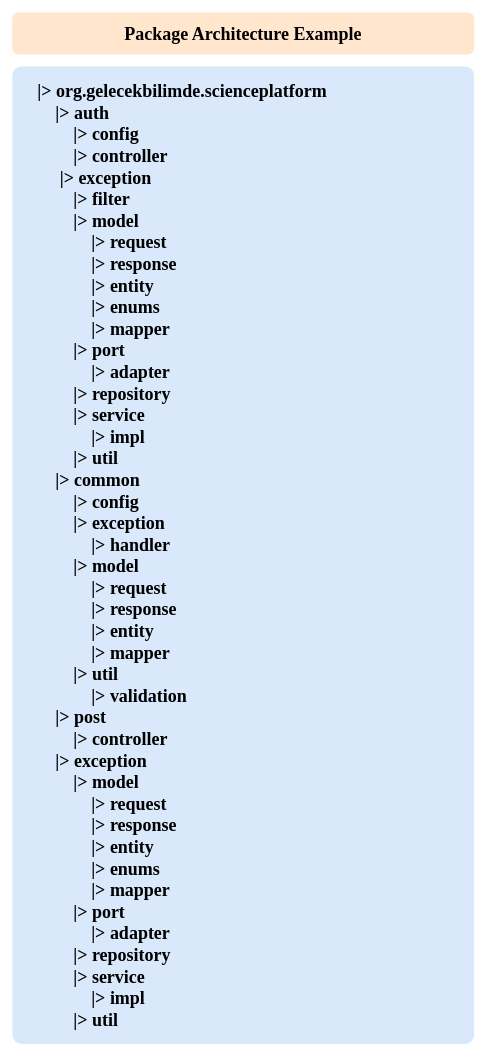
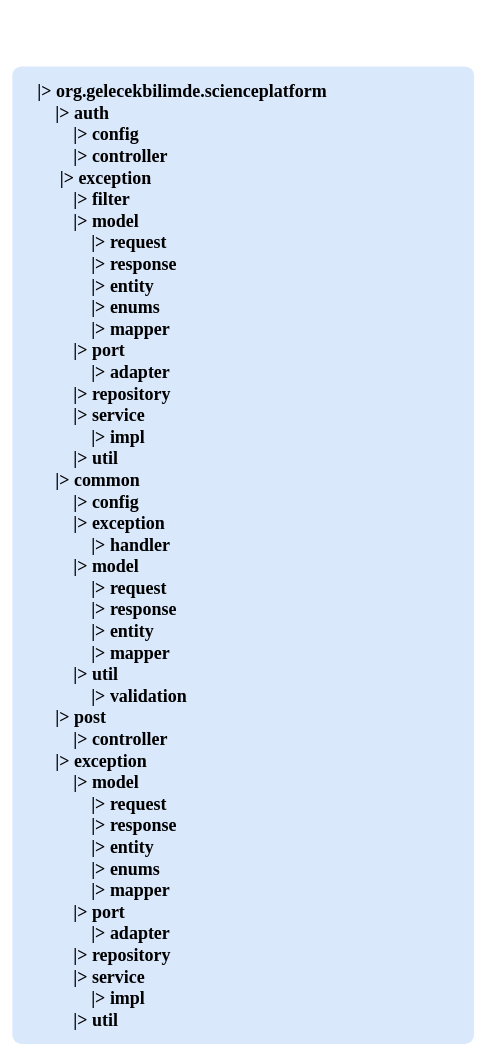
node "Package Architecture Example": removed
